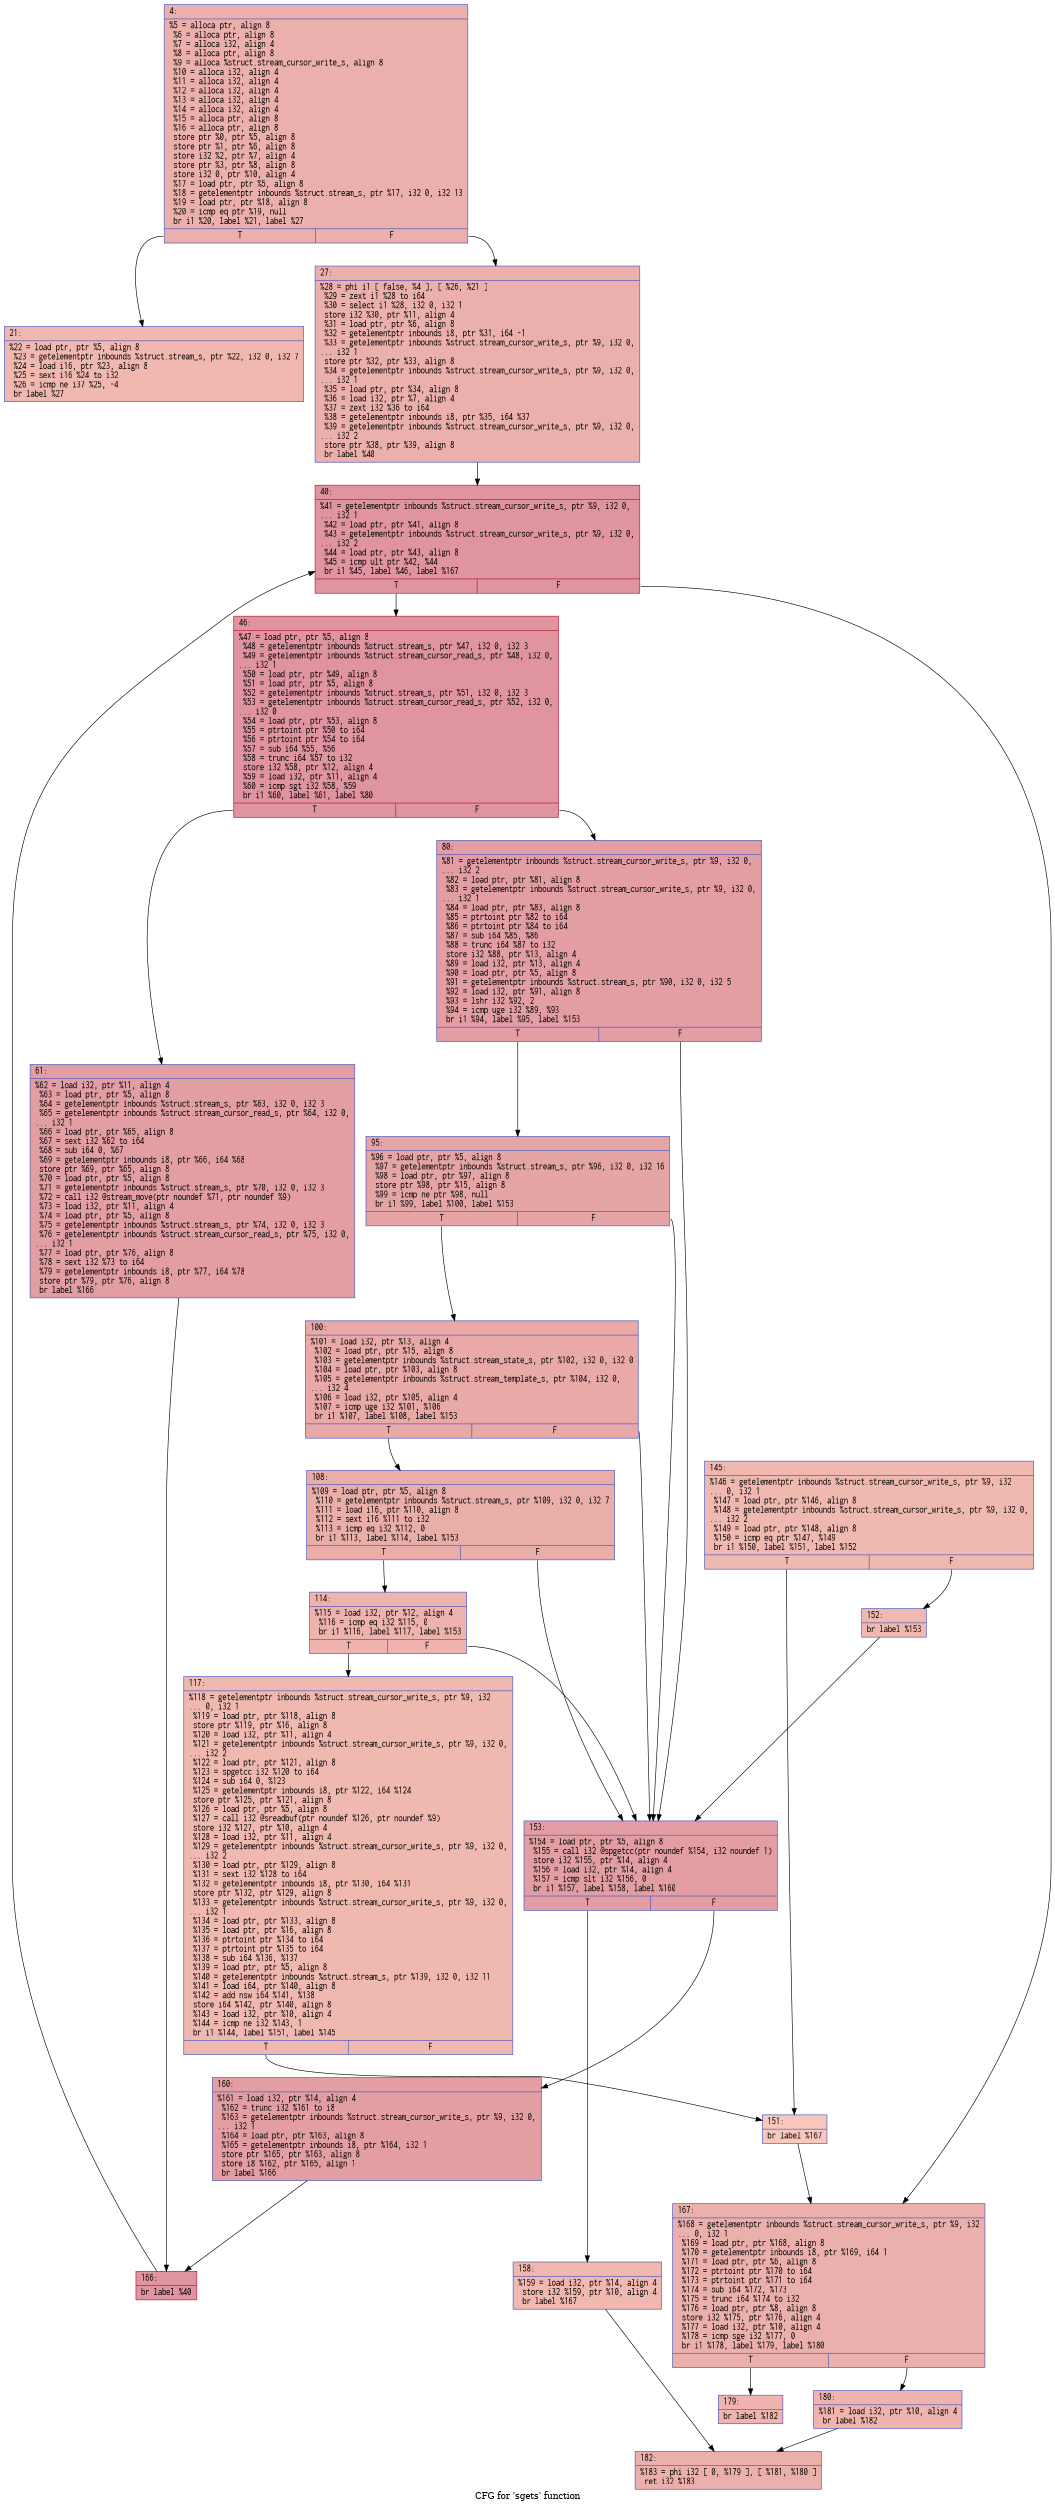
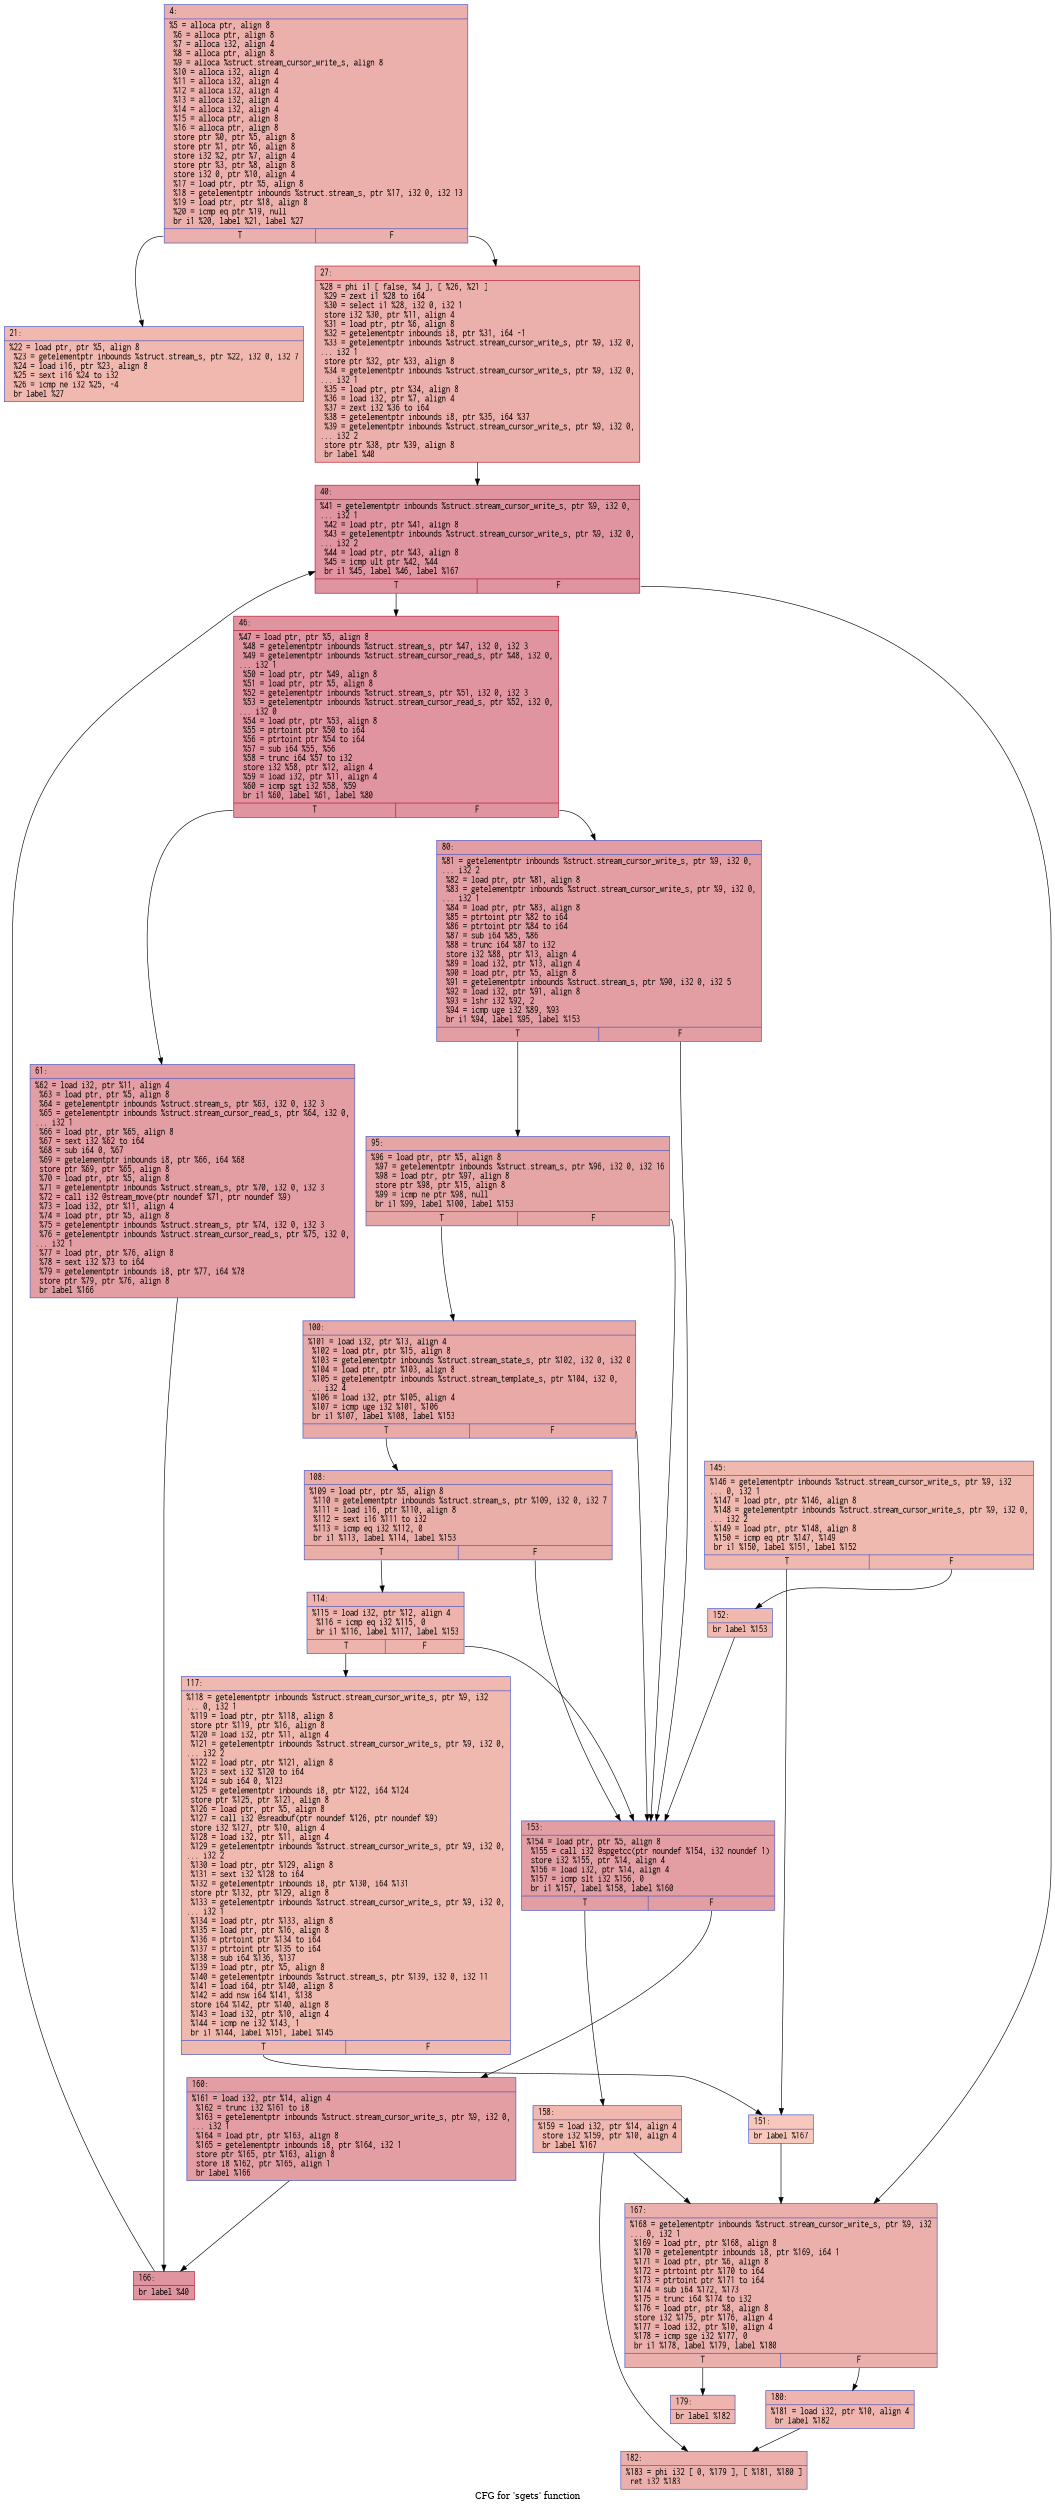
node "27:": color #3d50c3ff -> #b70d28ff
node "21:": text "%26 = icmp ne i37 %25, -4" -> "%26 = icmp ne i32 %25, -4"
node "117:": text "%123 = spgetcc i32 %120 to i64" -> "%123 = sext i32 %120 to i64"
edge "158:" -> "167:": added
